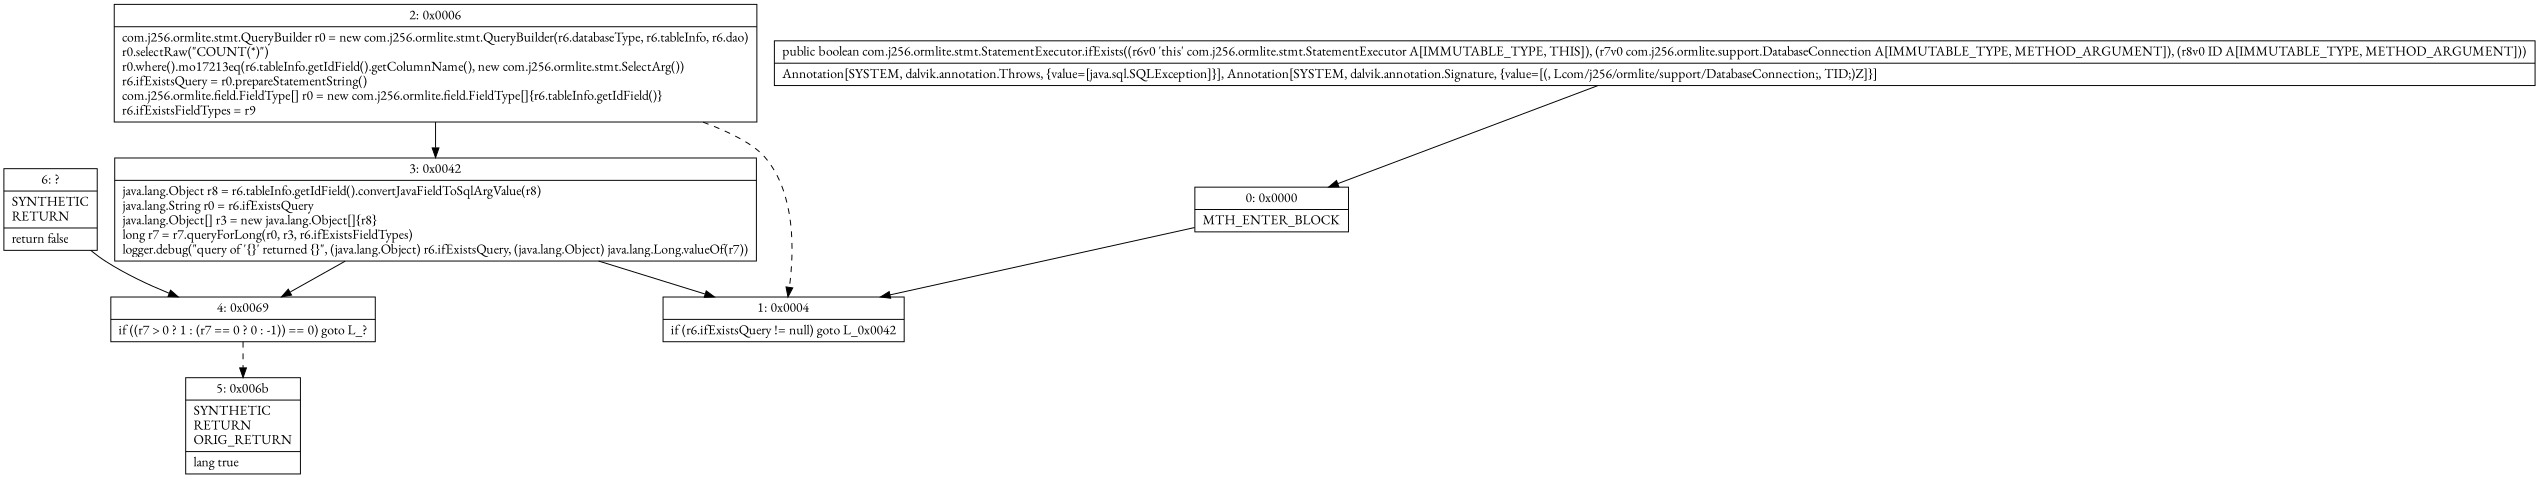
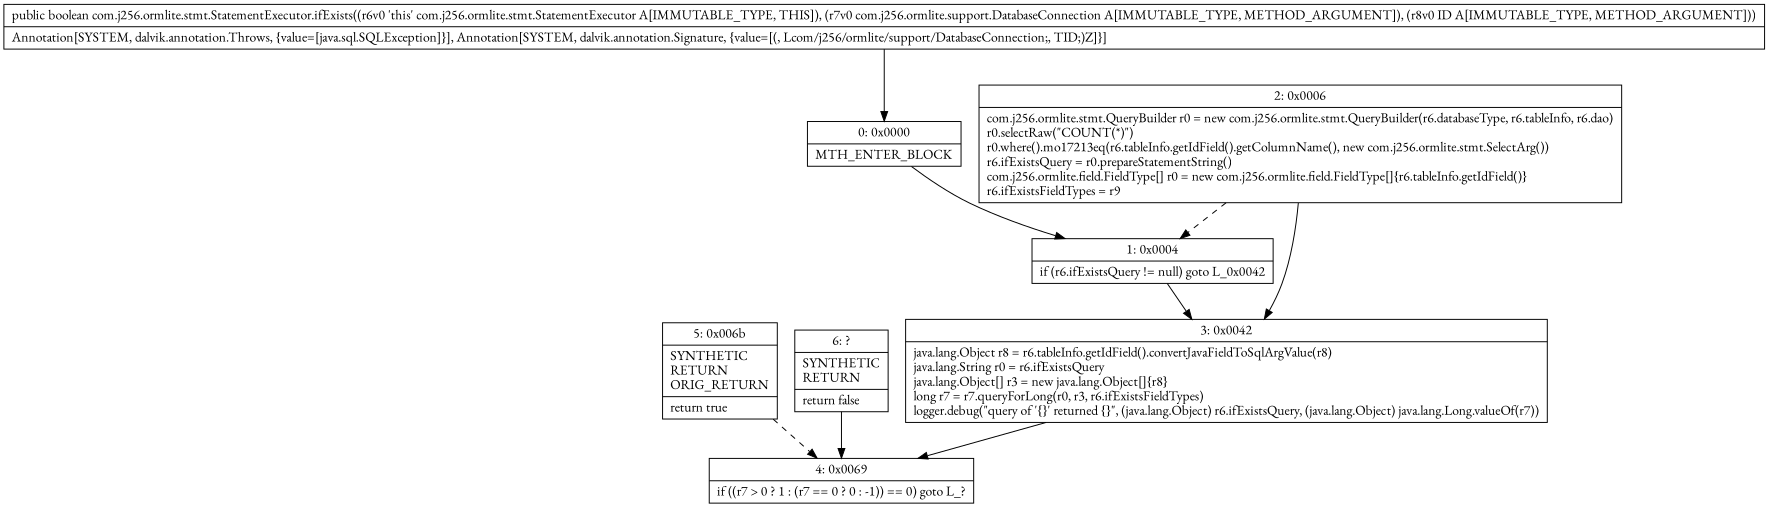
edge "3: 0x0042" -> "1: 0x0004": reversed
edge "4: 0x0069" -> "5: 0x006b": reversed
node "5: 0x006b": text "lang true" -> "return true"
